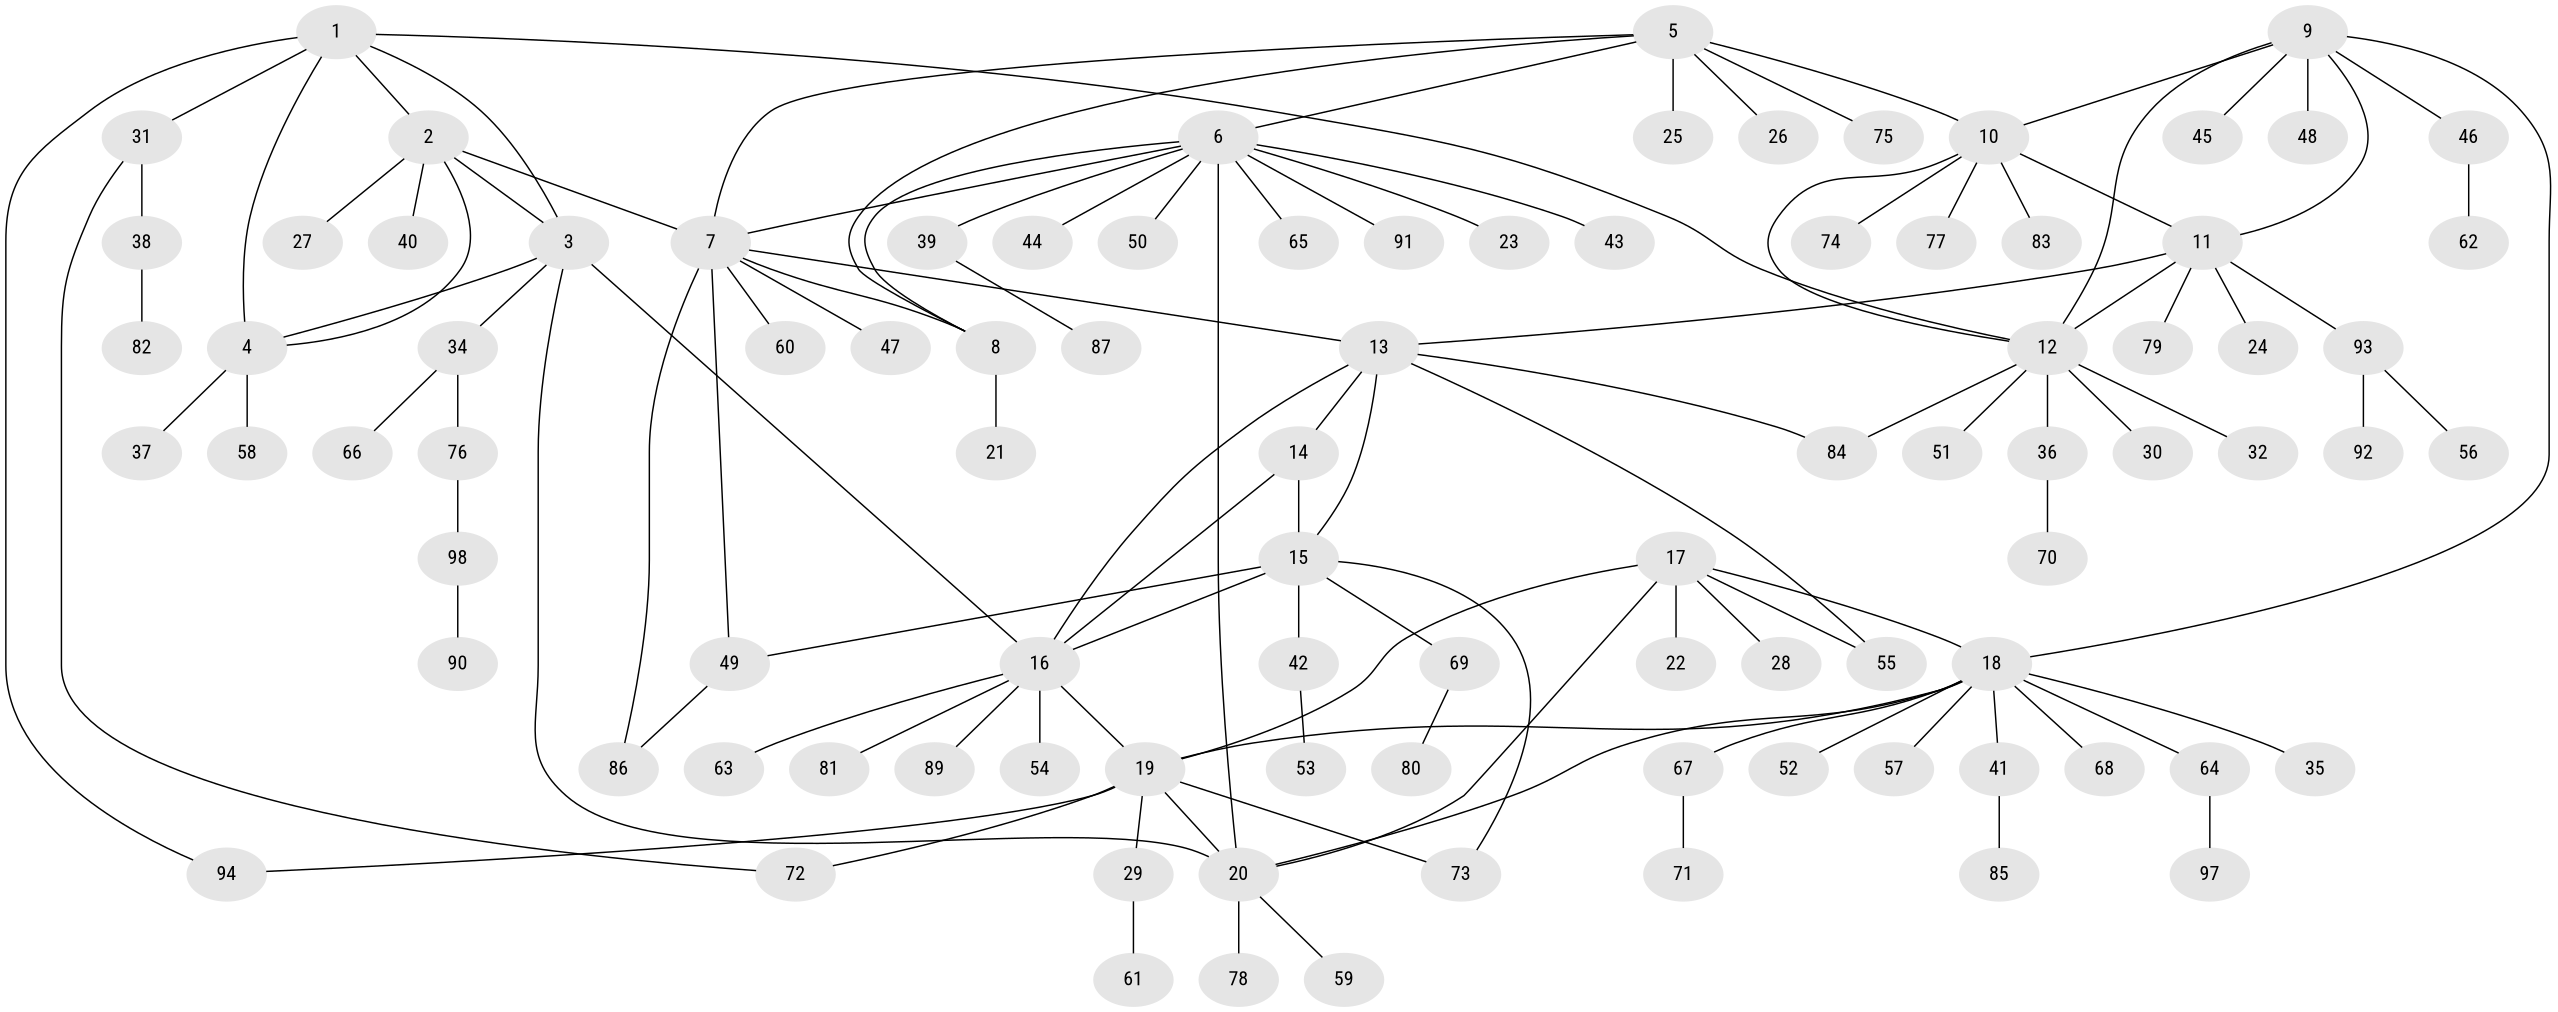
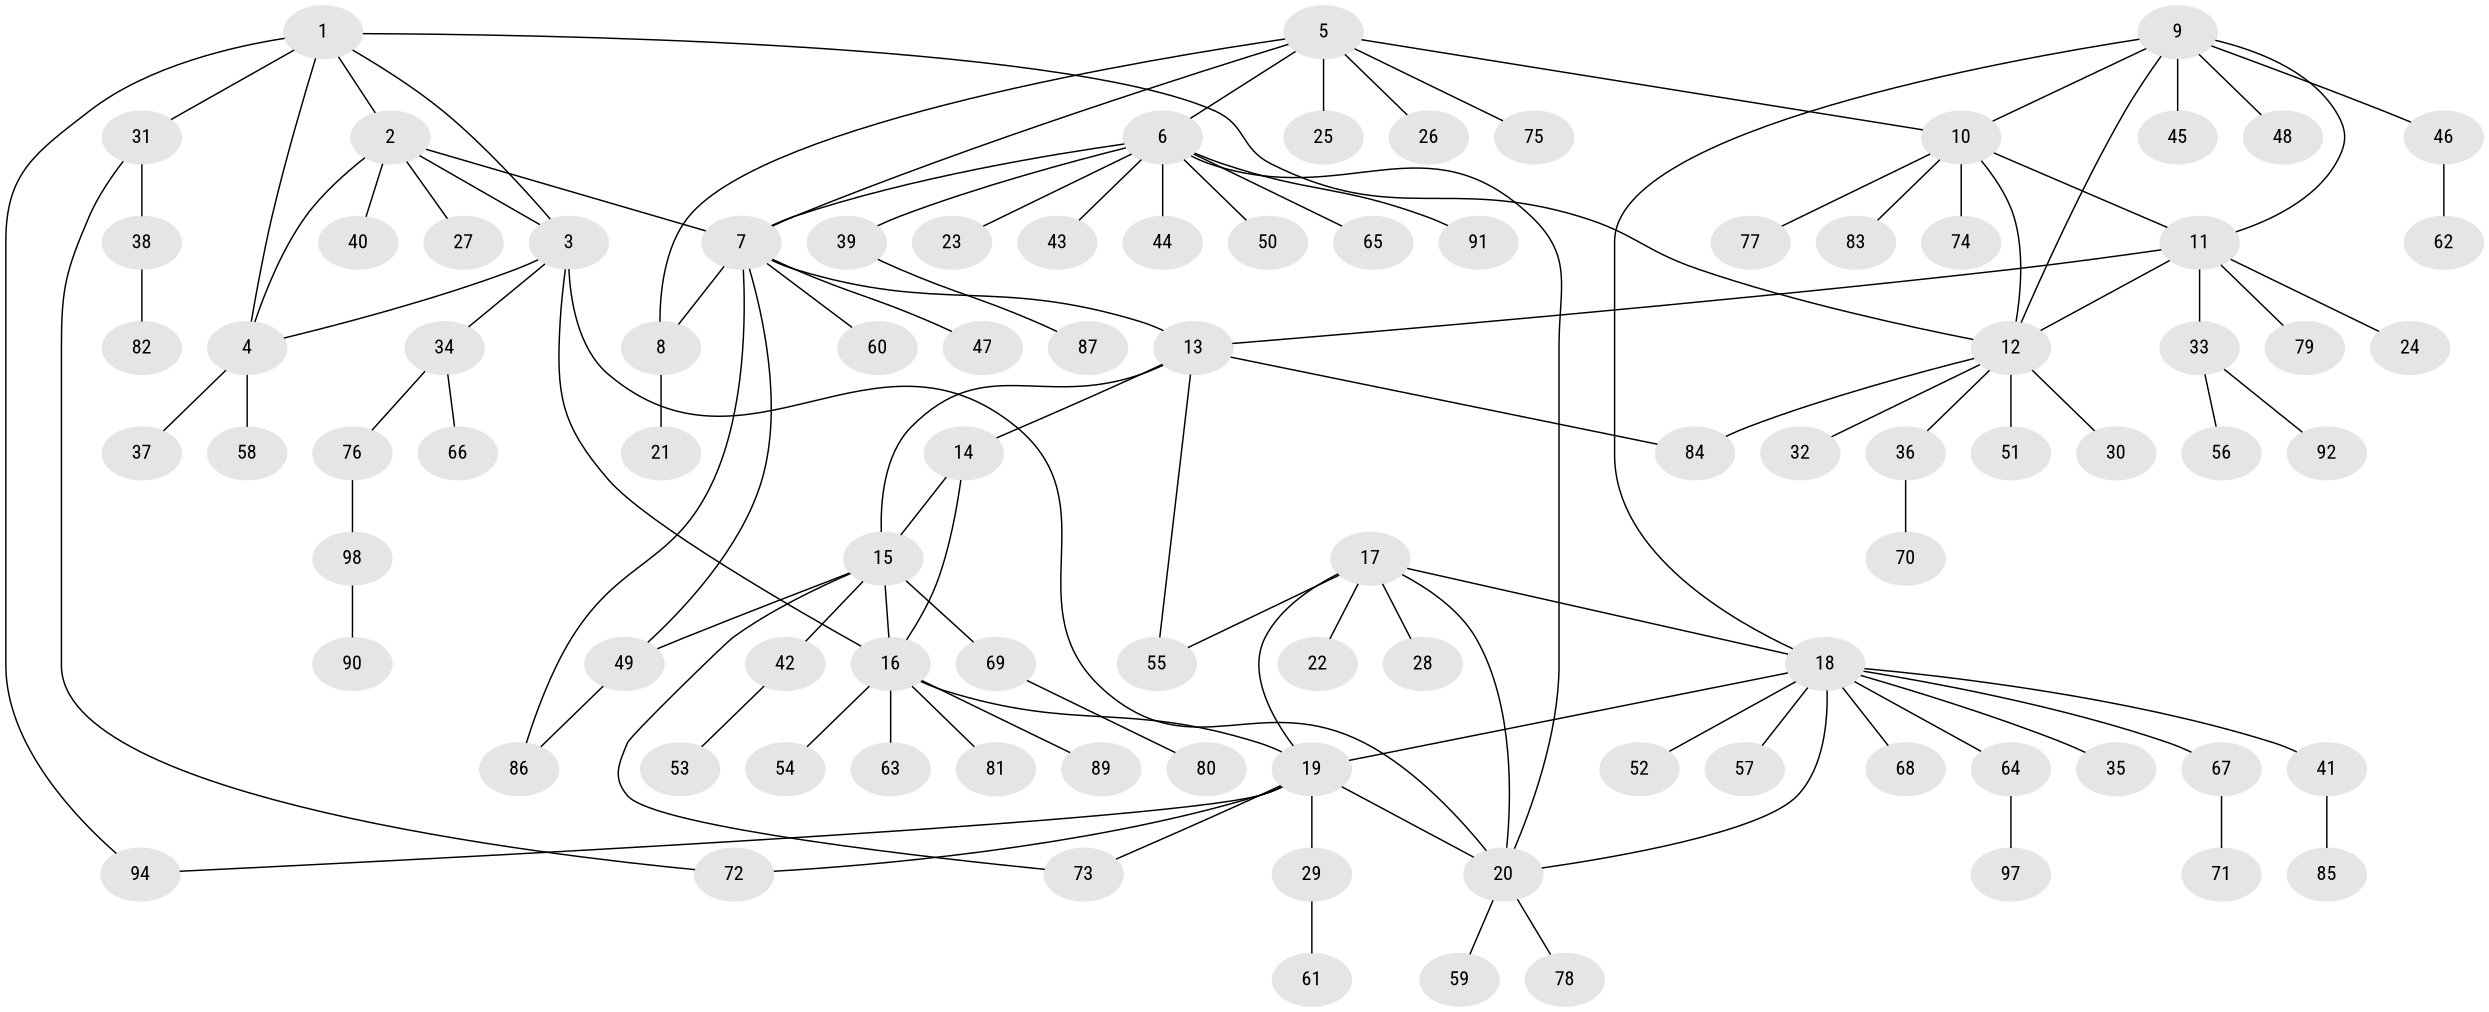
edge "6" -- "8": removed
node "93": label "93" -> "33"
edge "13" -- "16": removed
